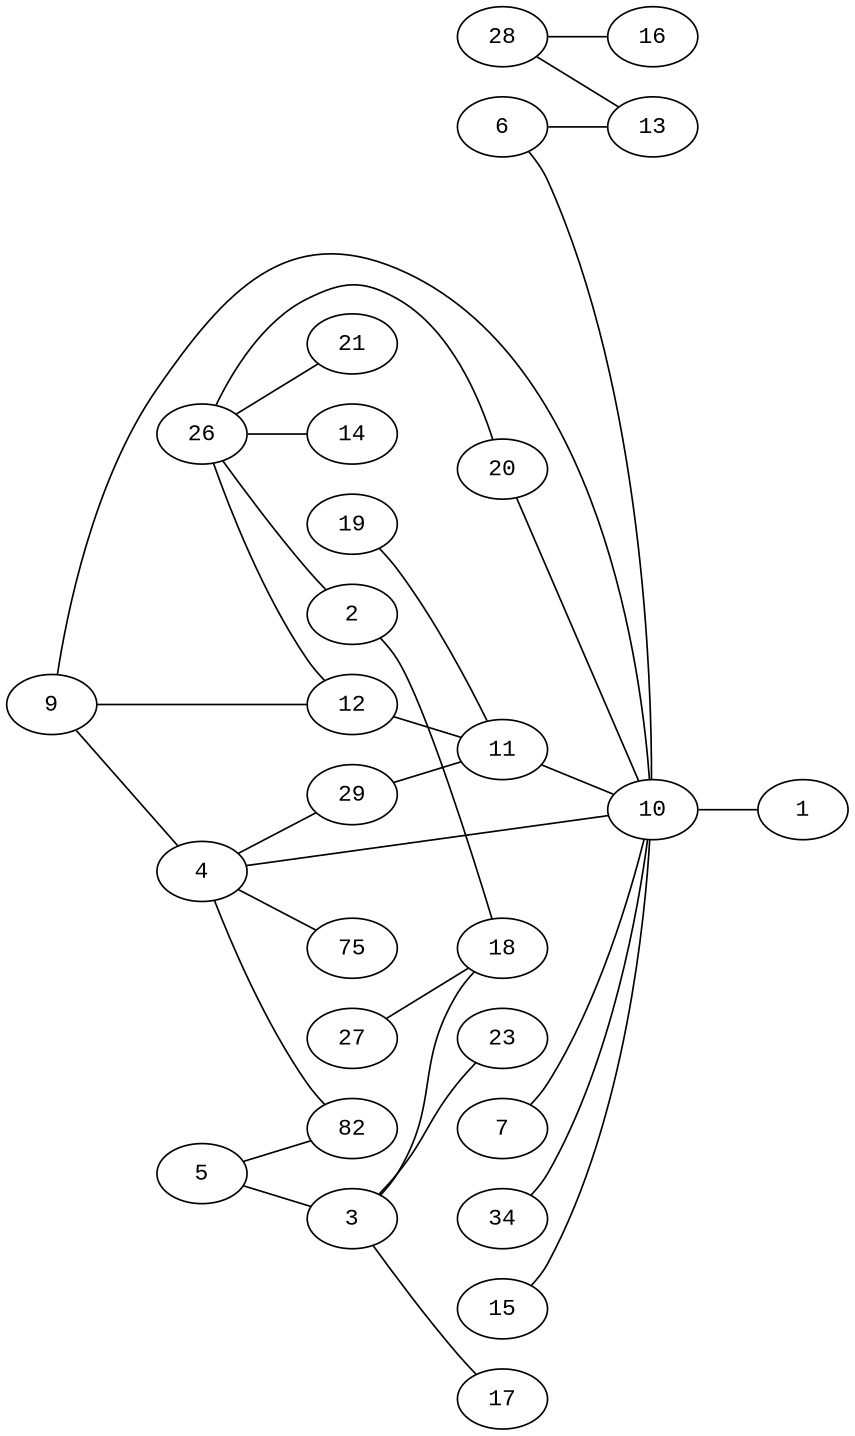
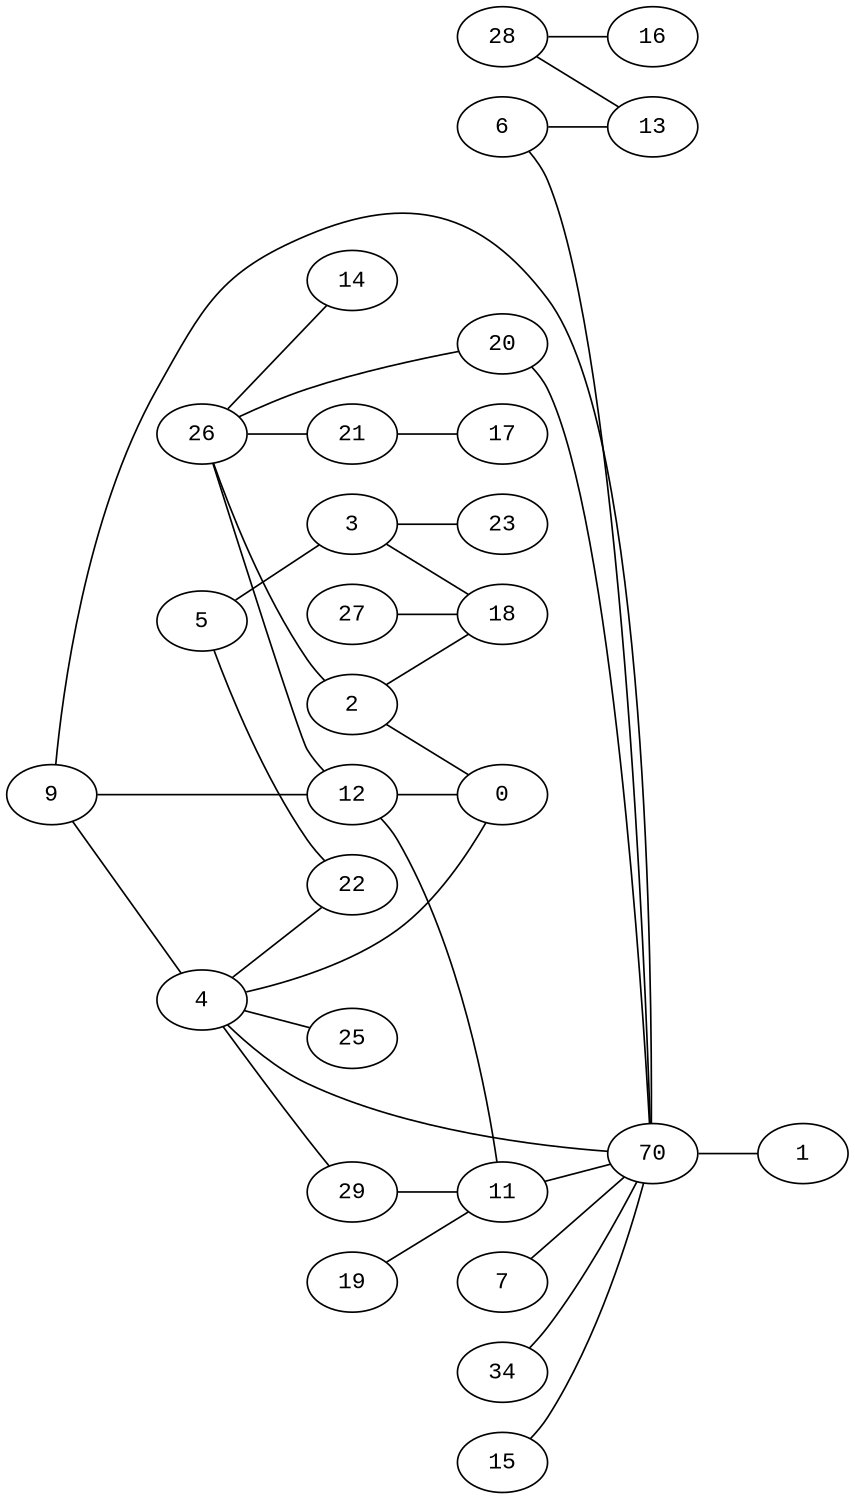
node "0": added
node "10": label "10" -> "70"
node "75": label "75" -> "25"
node "82": label "82" -> "22"
edge "3" -- "17": now "21" -- "17"
